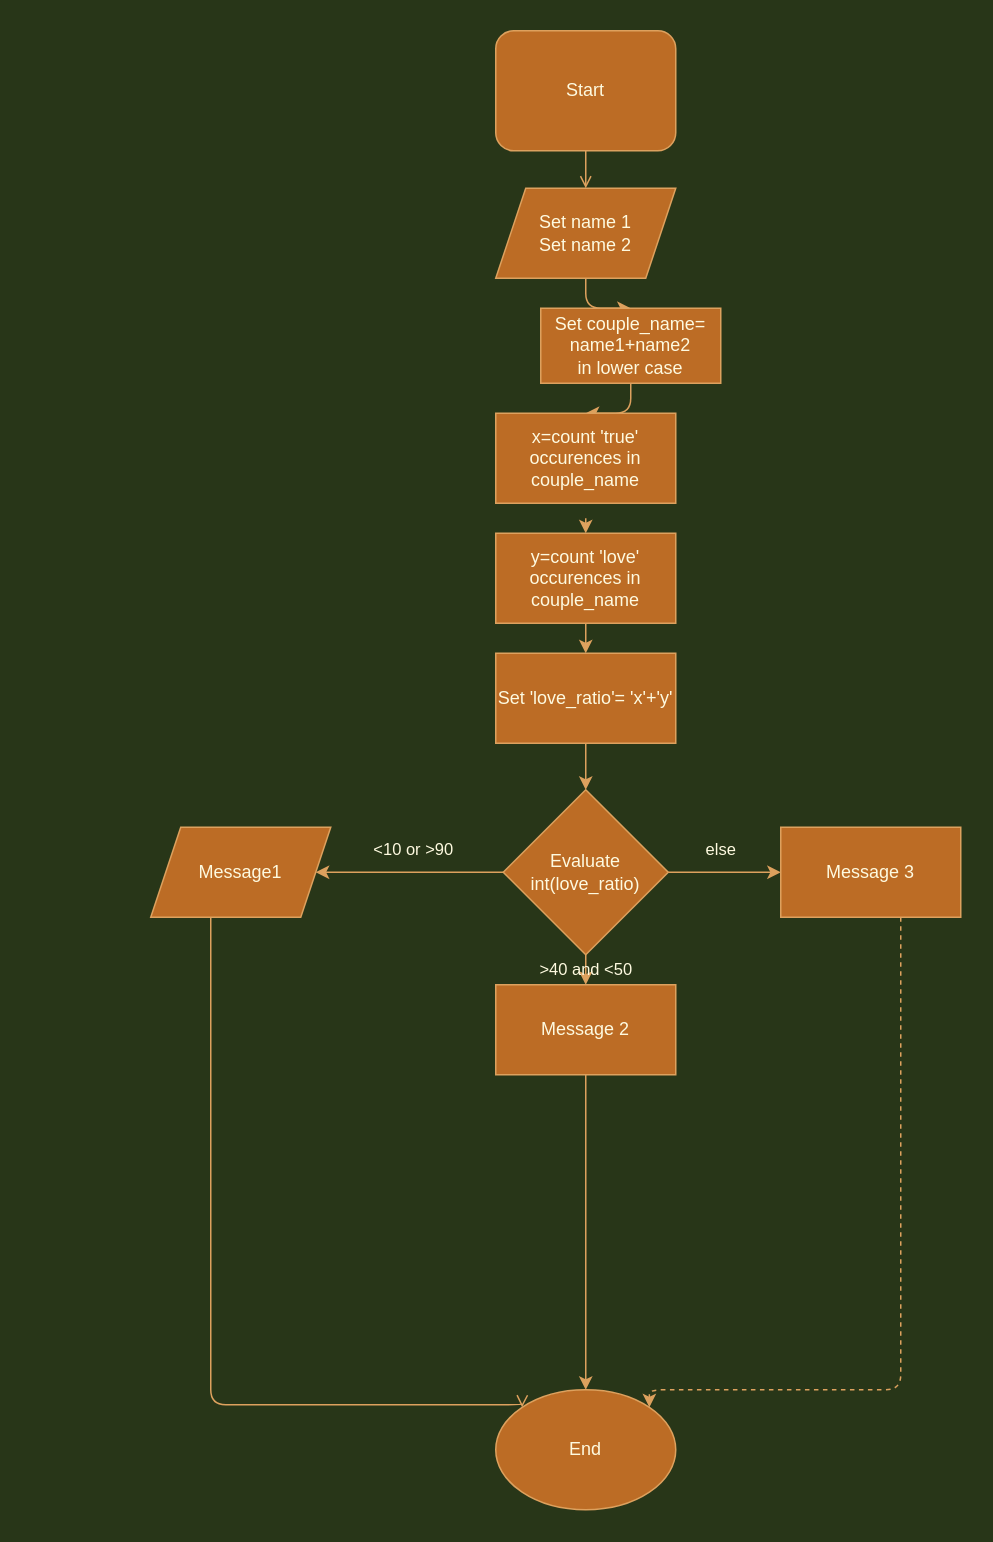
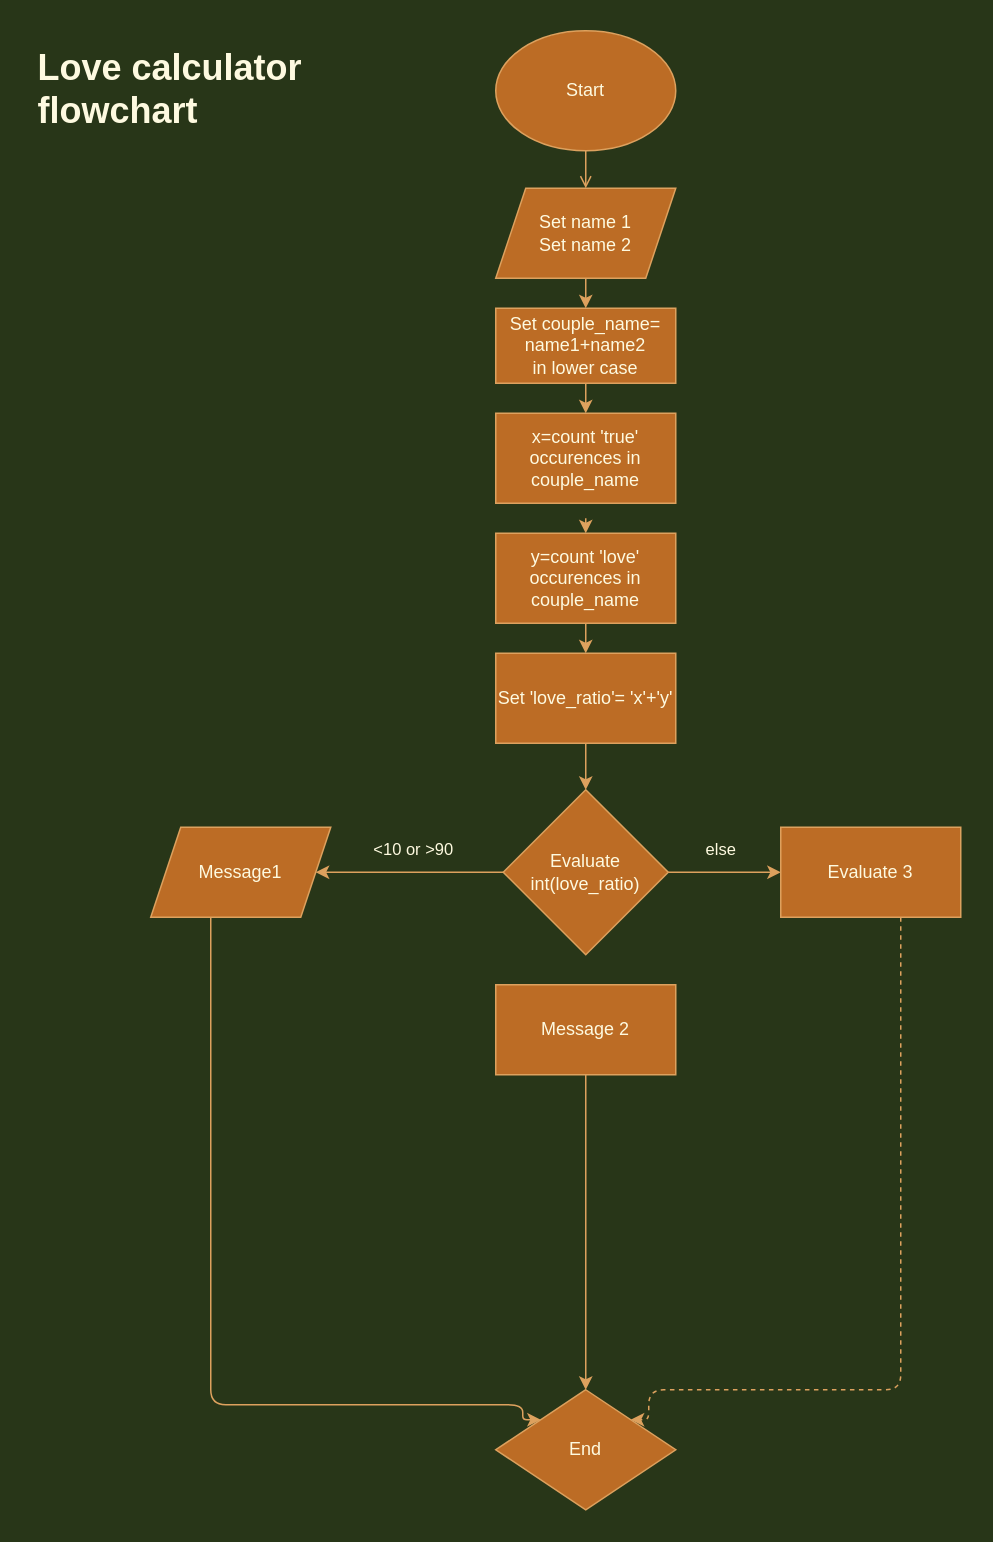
node "Love calculator flowchart": added
node "Start": shape rounded rectangle -> ellipse
node "Set couple_name= name1+name2 in lower case": moved (631, 346) -> (586, 346)
node "Message 3": label "Message 3" -> "Evaluate 3"
edge "Evaluate int(love_ratio)" -> "Message 2": removed, label ">40 and <50"
edge "Message1" -> "End": arrowhead open -> classic
node "End": shape ellipse -> diamond
